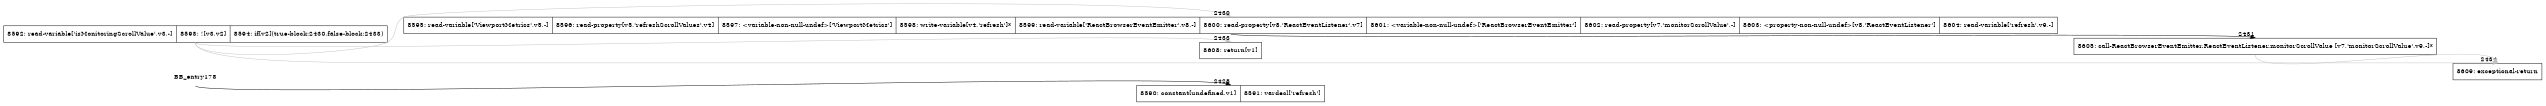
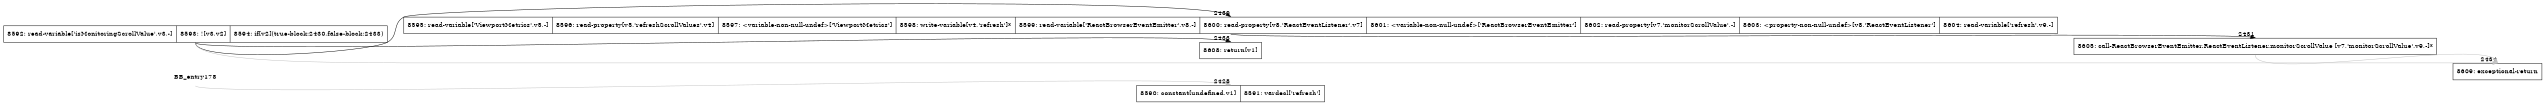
edge "8592: read-variable['isMonitoringScrollValue',v3,-]" -> "8595: read-variable['ViewportMetrics',v5,-]": color gray -> black
edge "8592: read-variable['isMonitoringScrollValue',v3,-]" -> "8608: return[v1]": color gray -> black
edge "BB_entry178" -> "8590: constant[undefined,v1]": color black -> gray
